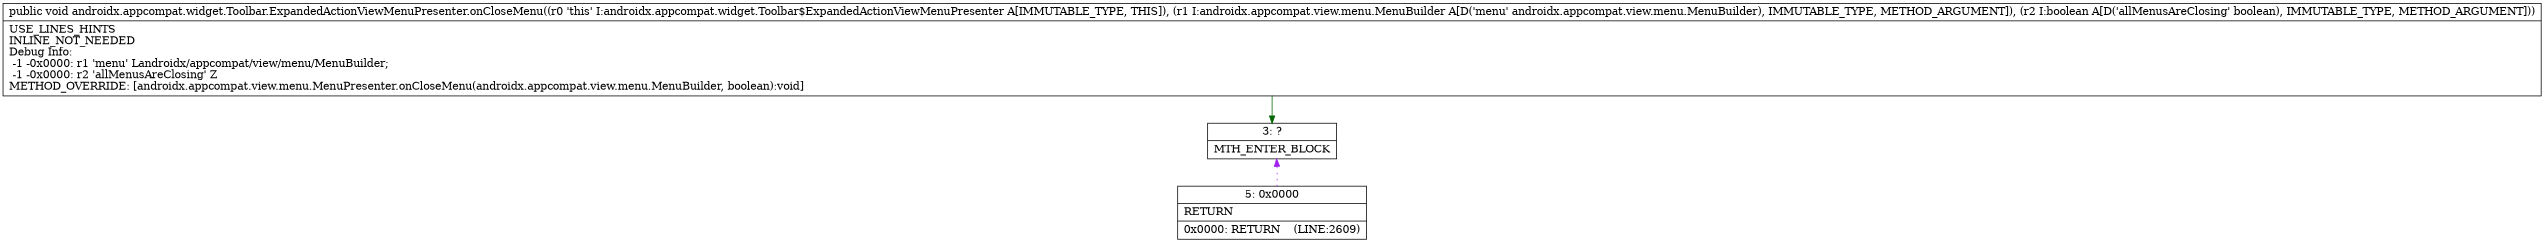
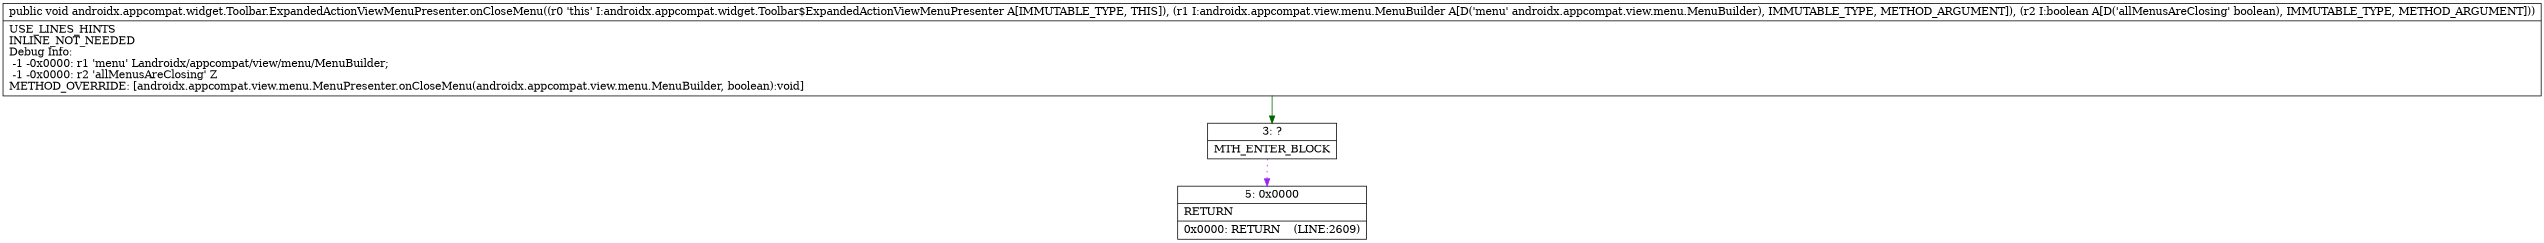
edge "5: 0x0000" -> "3: ?": reversed
